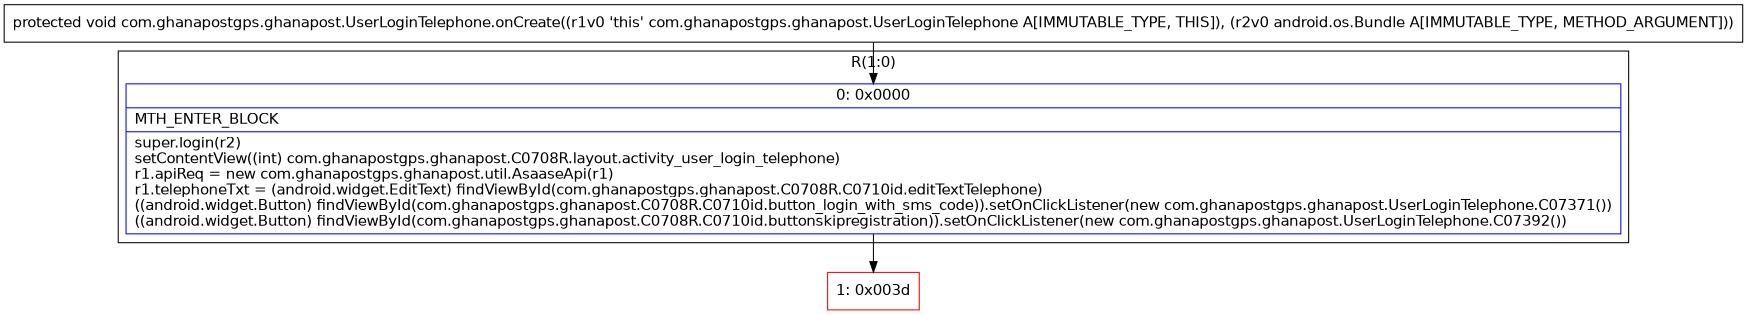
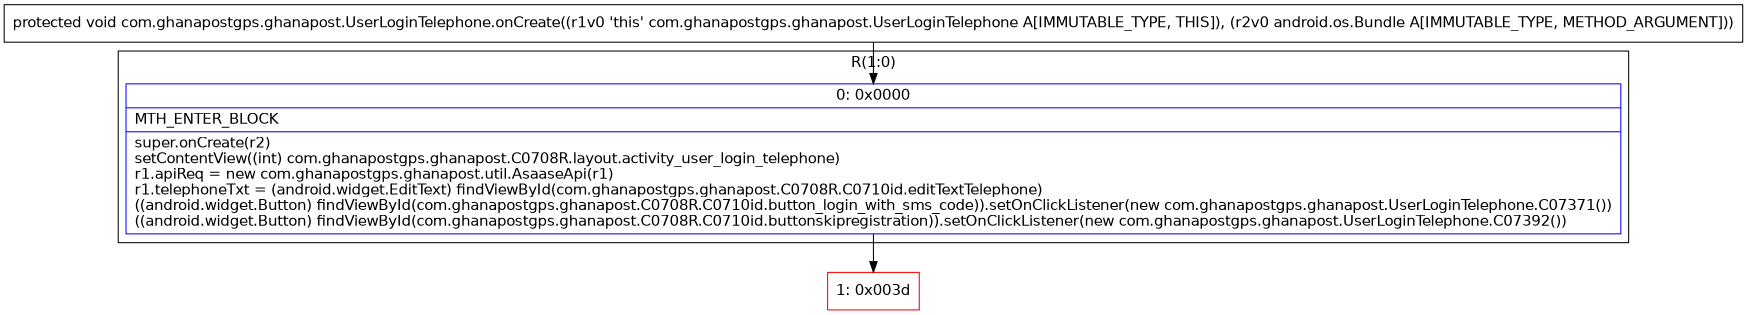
node "0: 0x0000": text "super.login(r2)" -> "super.onCreate(r2)"
